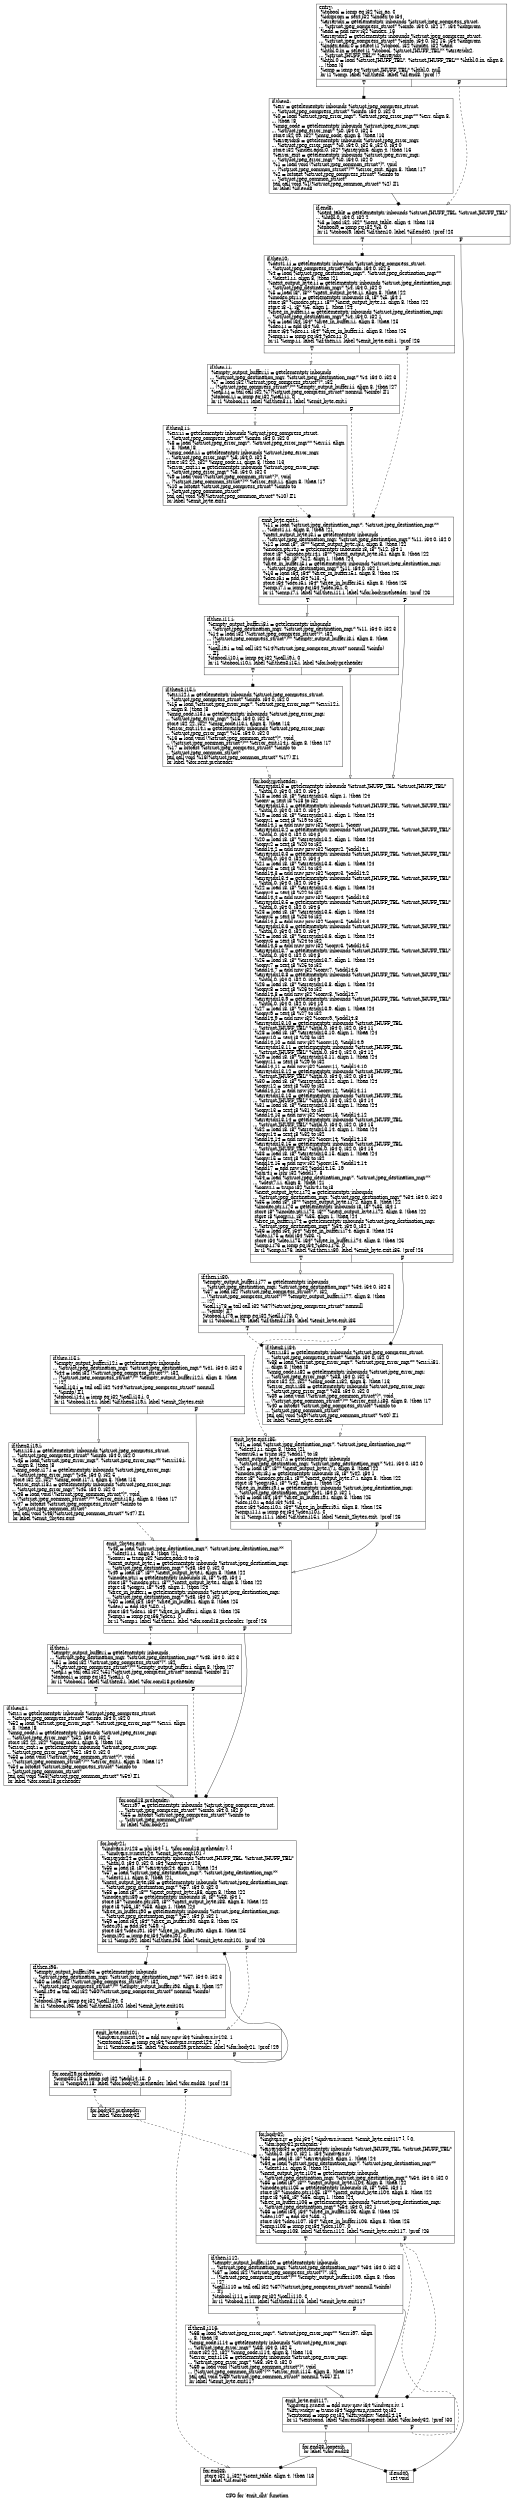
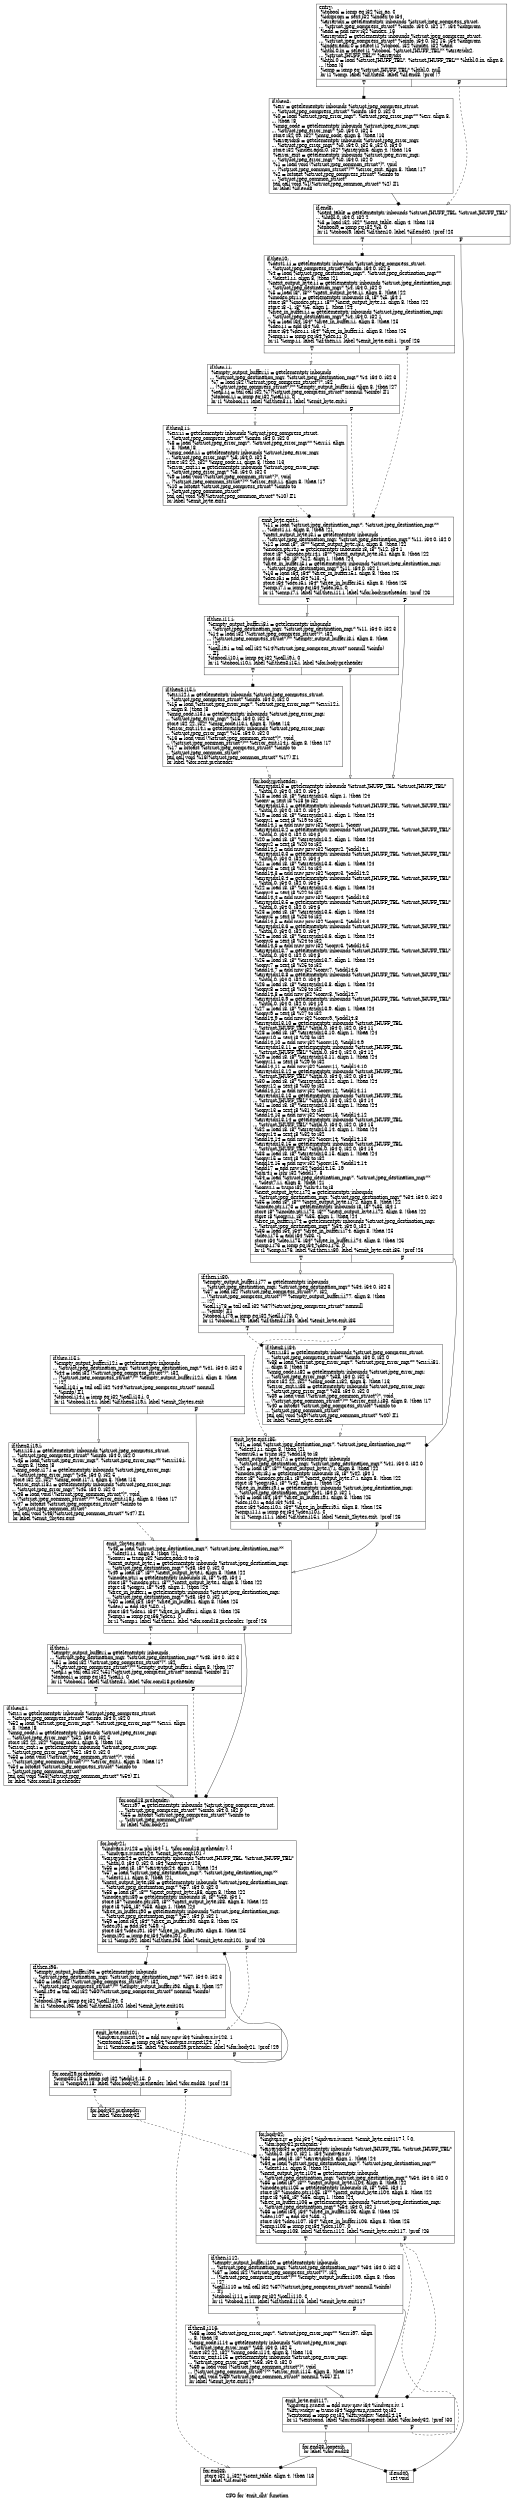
edge "for.body.preheader:" -> "if.then3.i.i84:": now "for.body.preheader:" -> "emit_byte.exit.i85:"
node "if.then.i.i80:": text "... %cinfo) #7" -> "... %cinfo) #1"
node "emit_byte.exit.i85:": text "%conv.i6.i = trunc i32 %add17 to i8" -> "%conv.i6.i = trunc i32 %add18 to i8"
